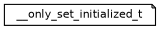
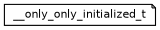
node "__only_set_initialized_t": label "__only_set_initialized_t" -> "__only_only_initialized_t"
